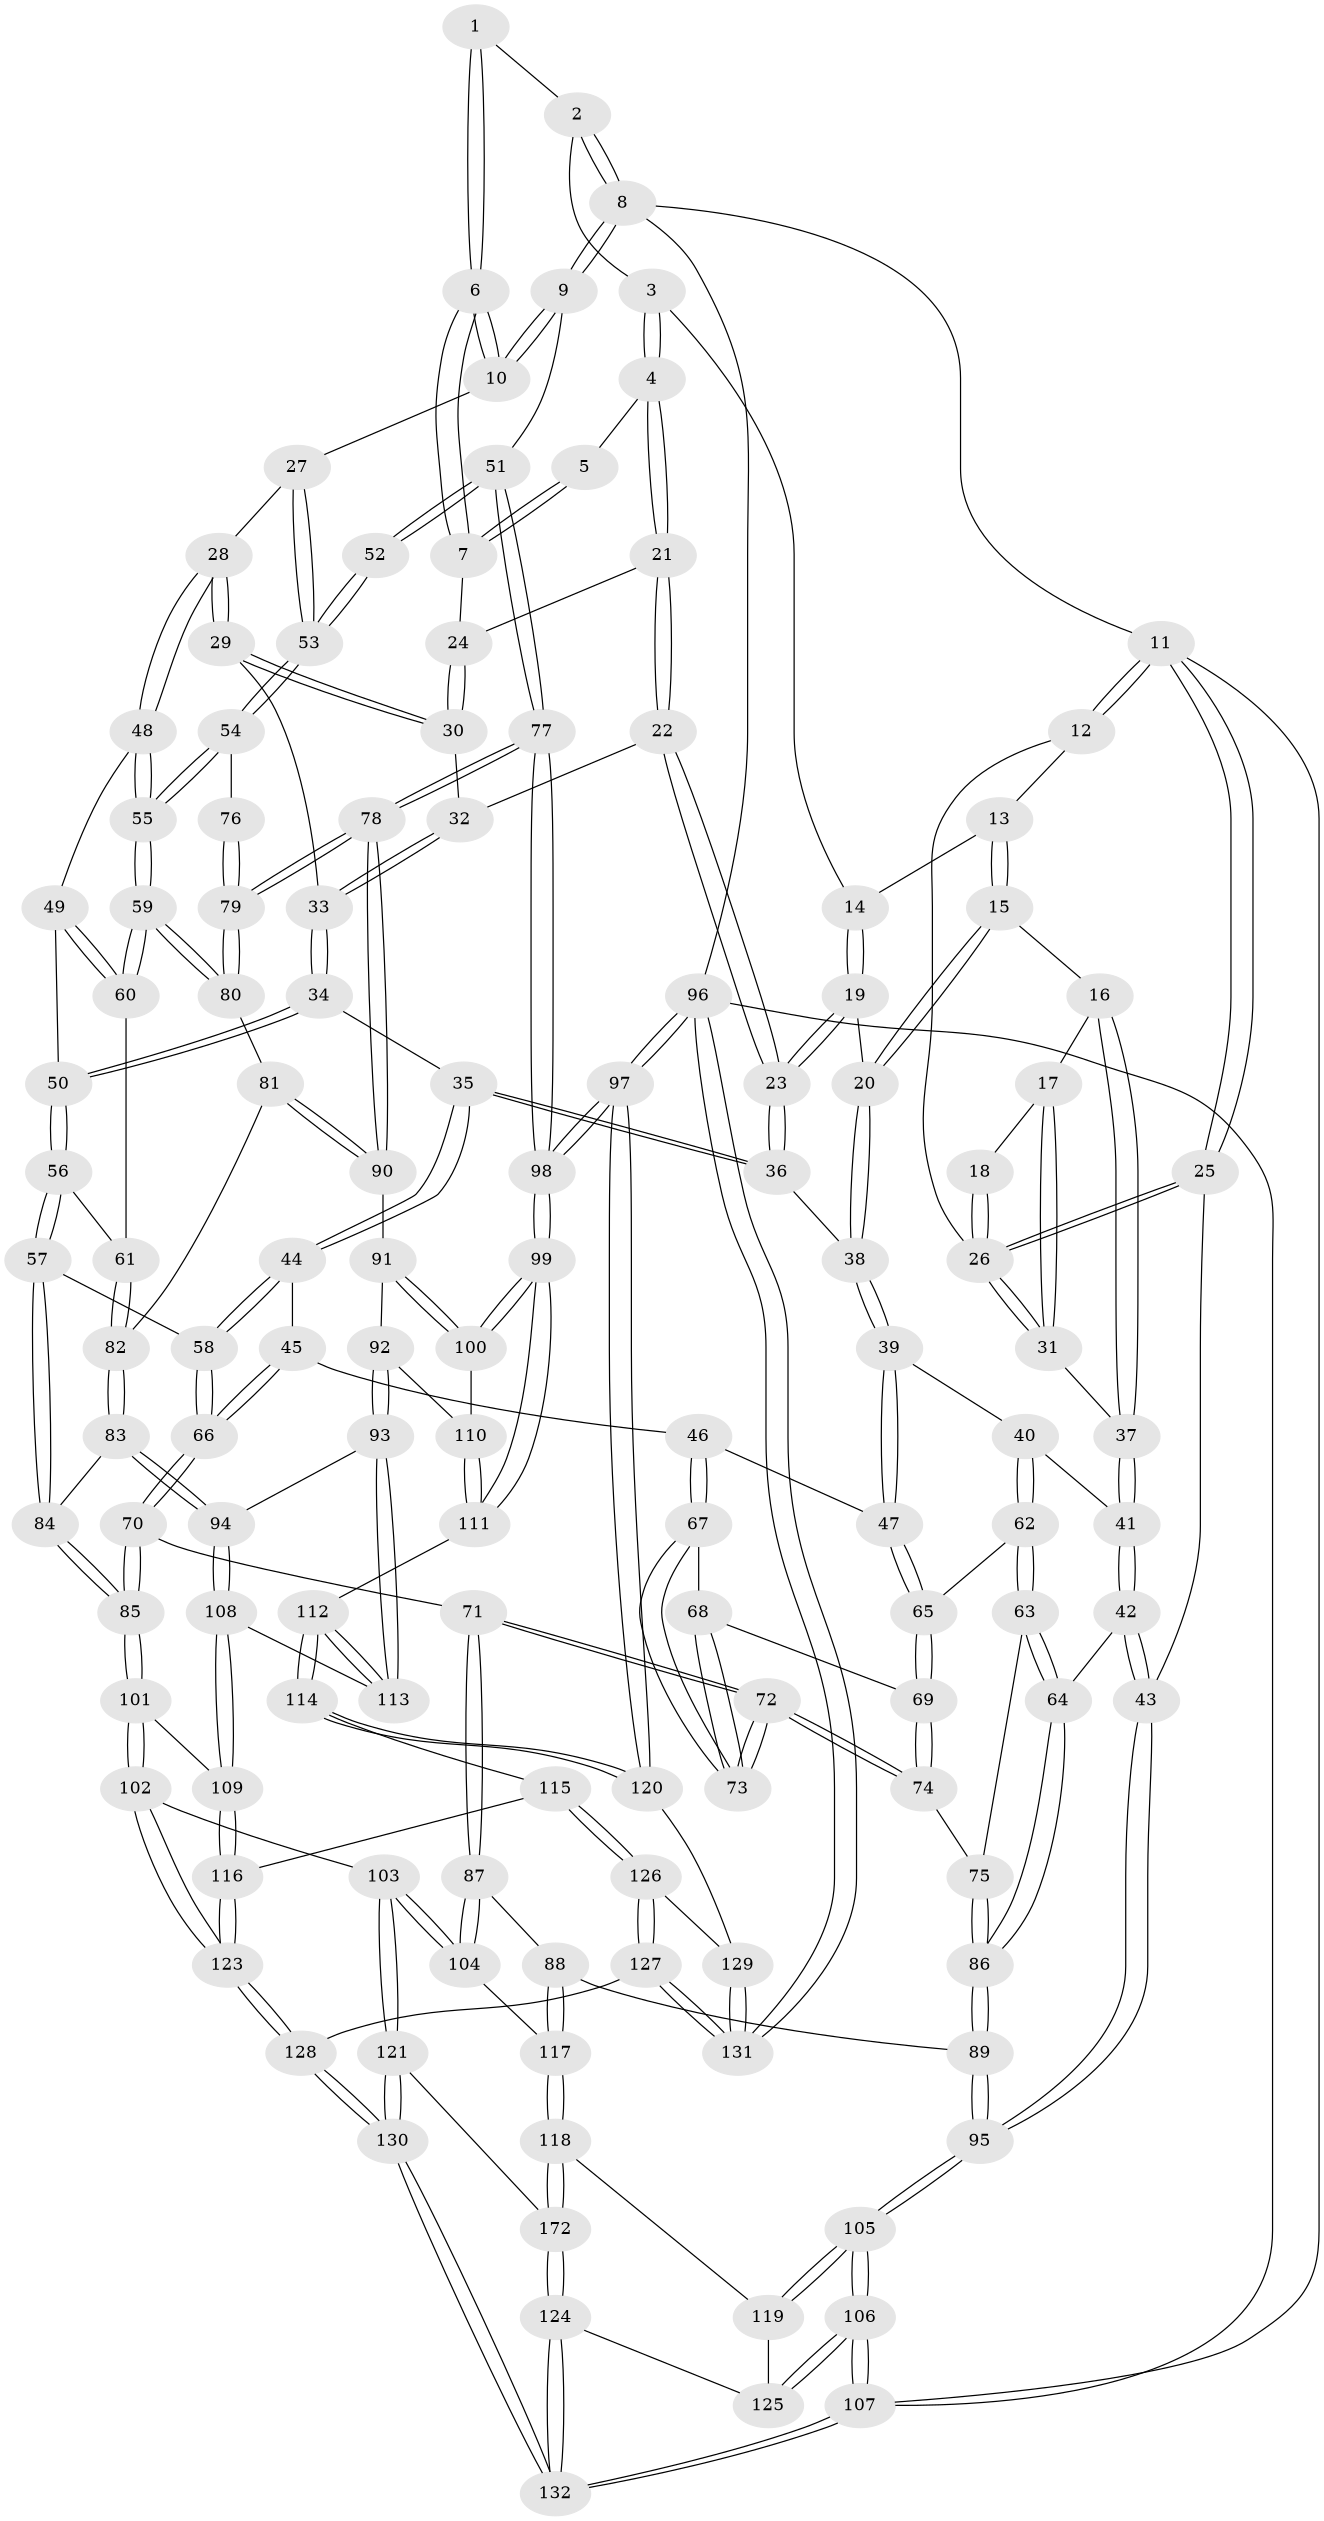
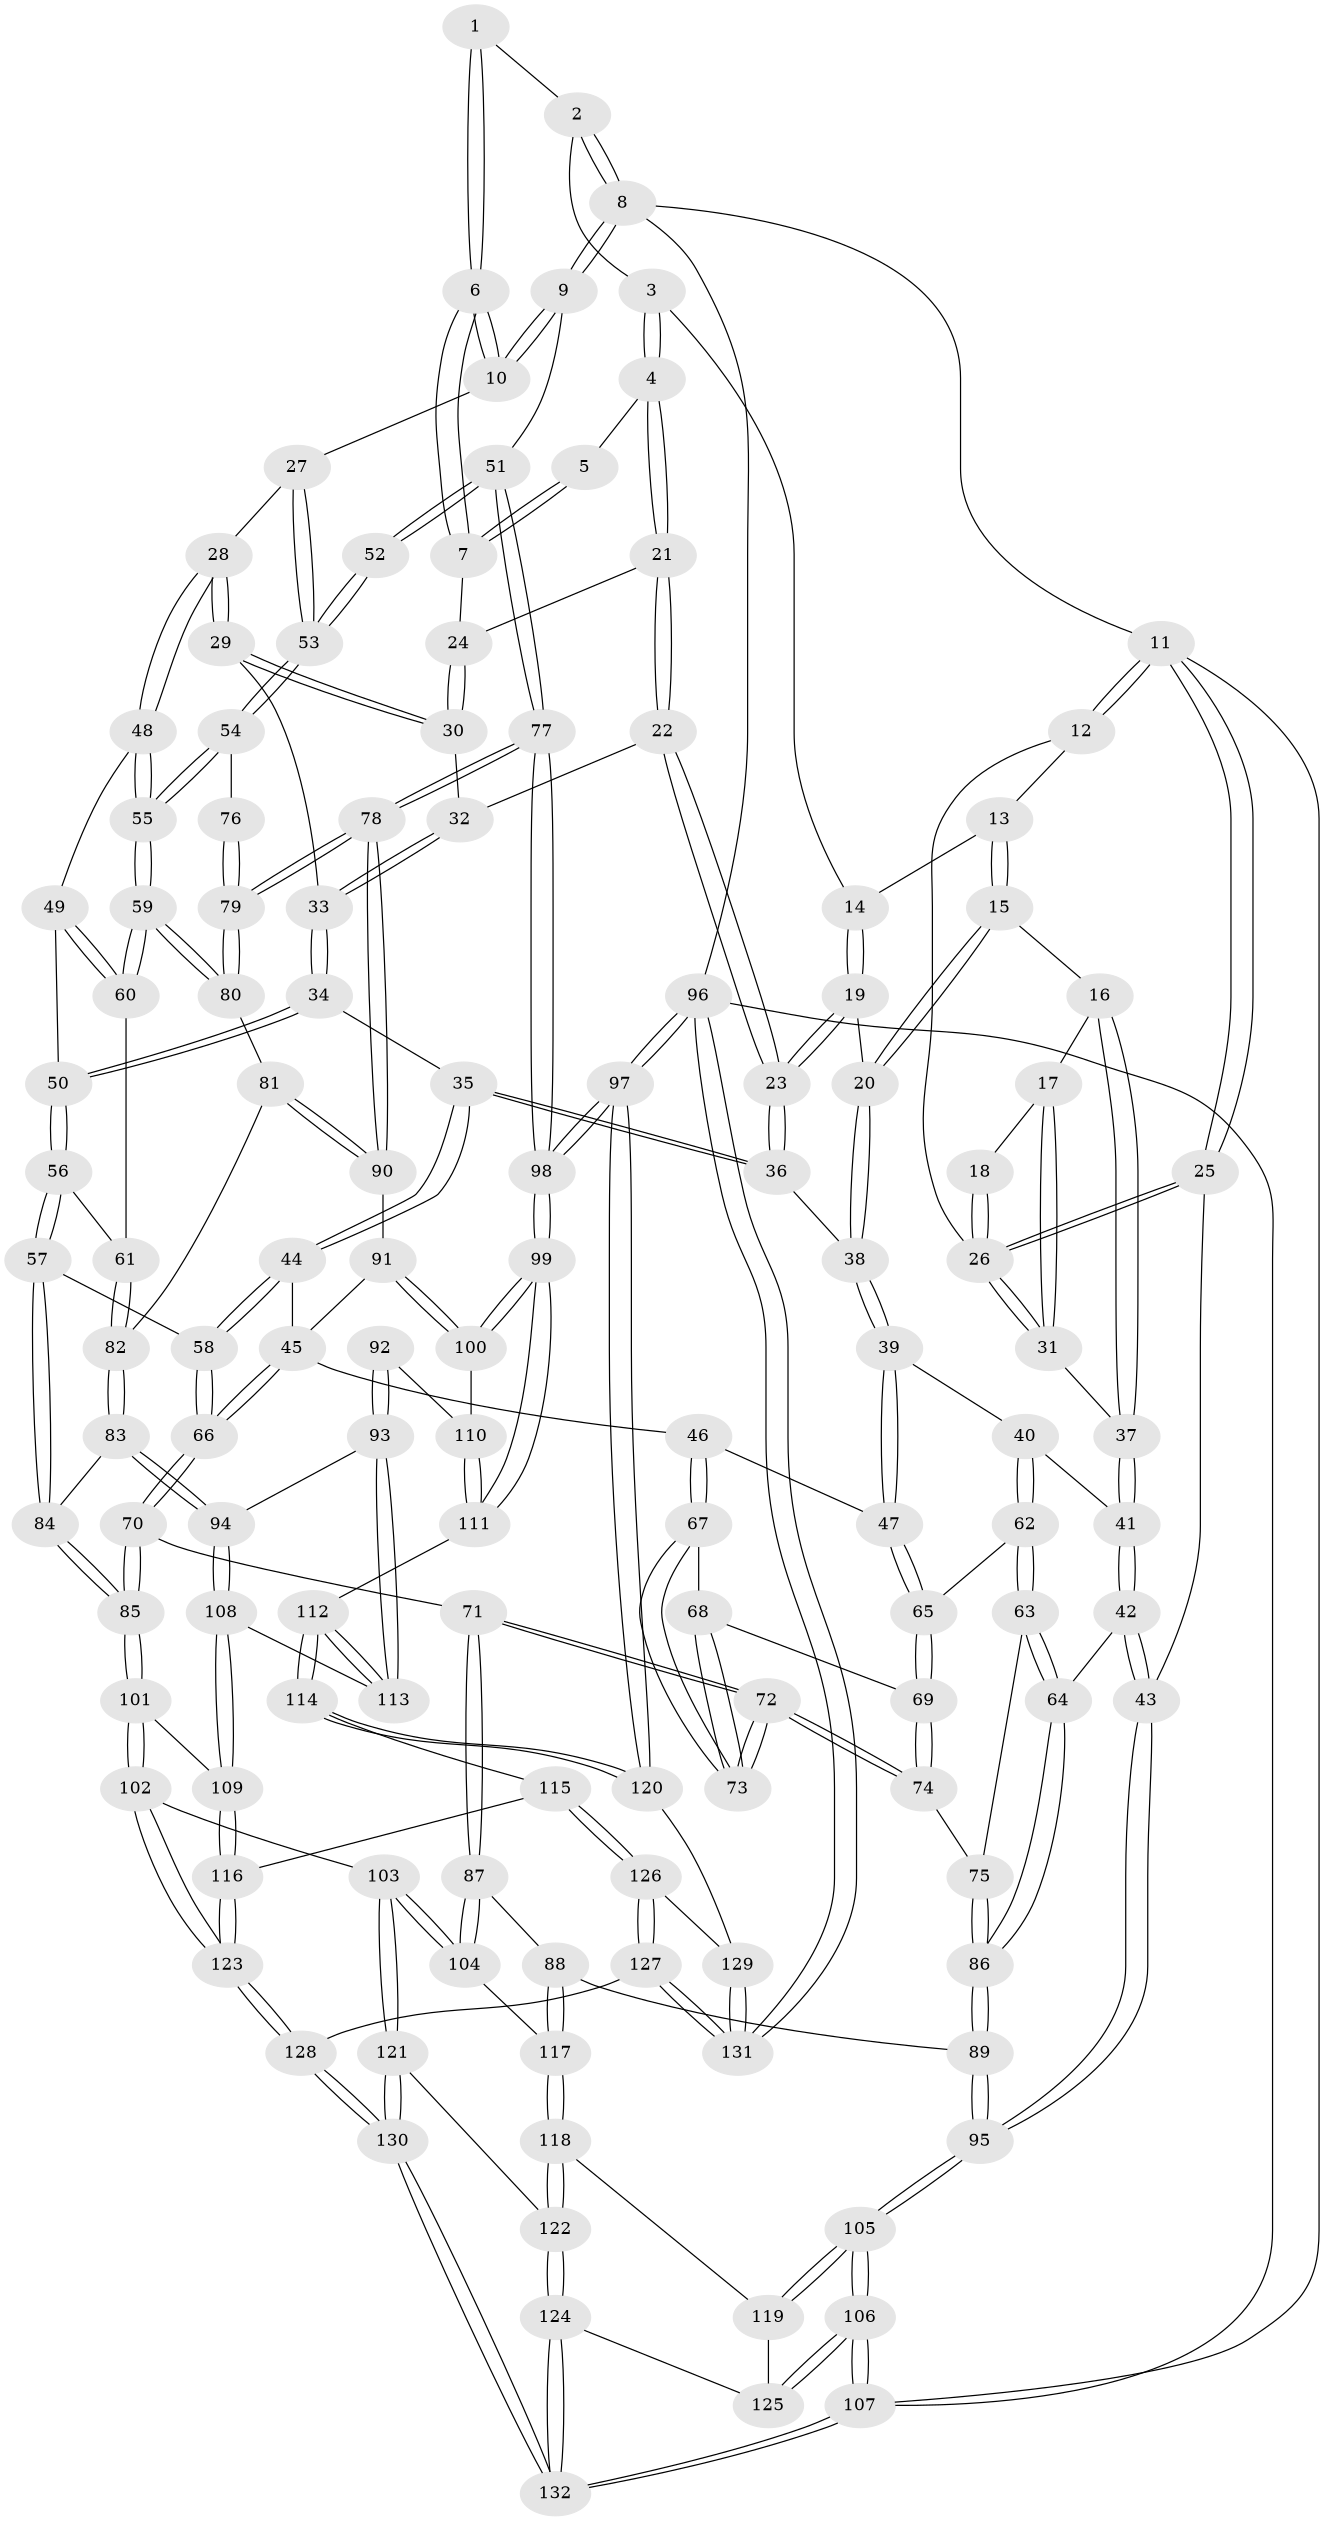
edge "91" -- "92": now "91" -- "45"
node "172": label "172" -> "122"
